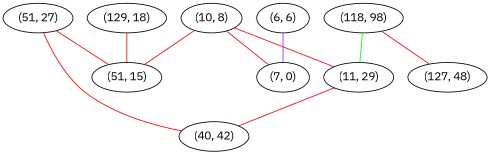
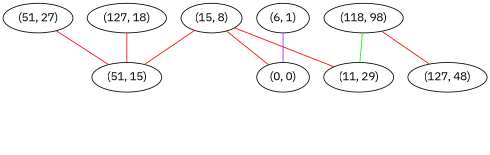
node "(129, 18)": label "(129, 18)" -> "(127, 18)"
node "(10, 8)": label "(10, 8)" -> "(15, 8)"
node "(6, 6)": label "(6, 6)" -> "(6, 1)"
node "(7, 0)": label "(7, 0)" -> "(0, 0)"
node "(40, 42)": removed
